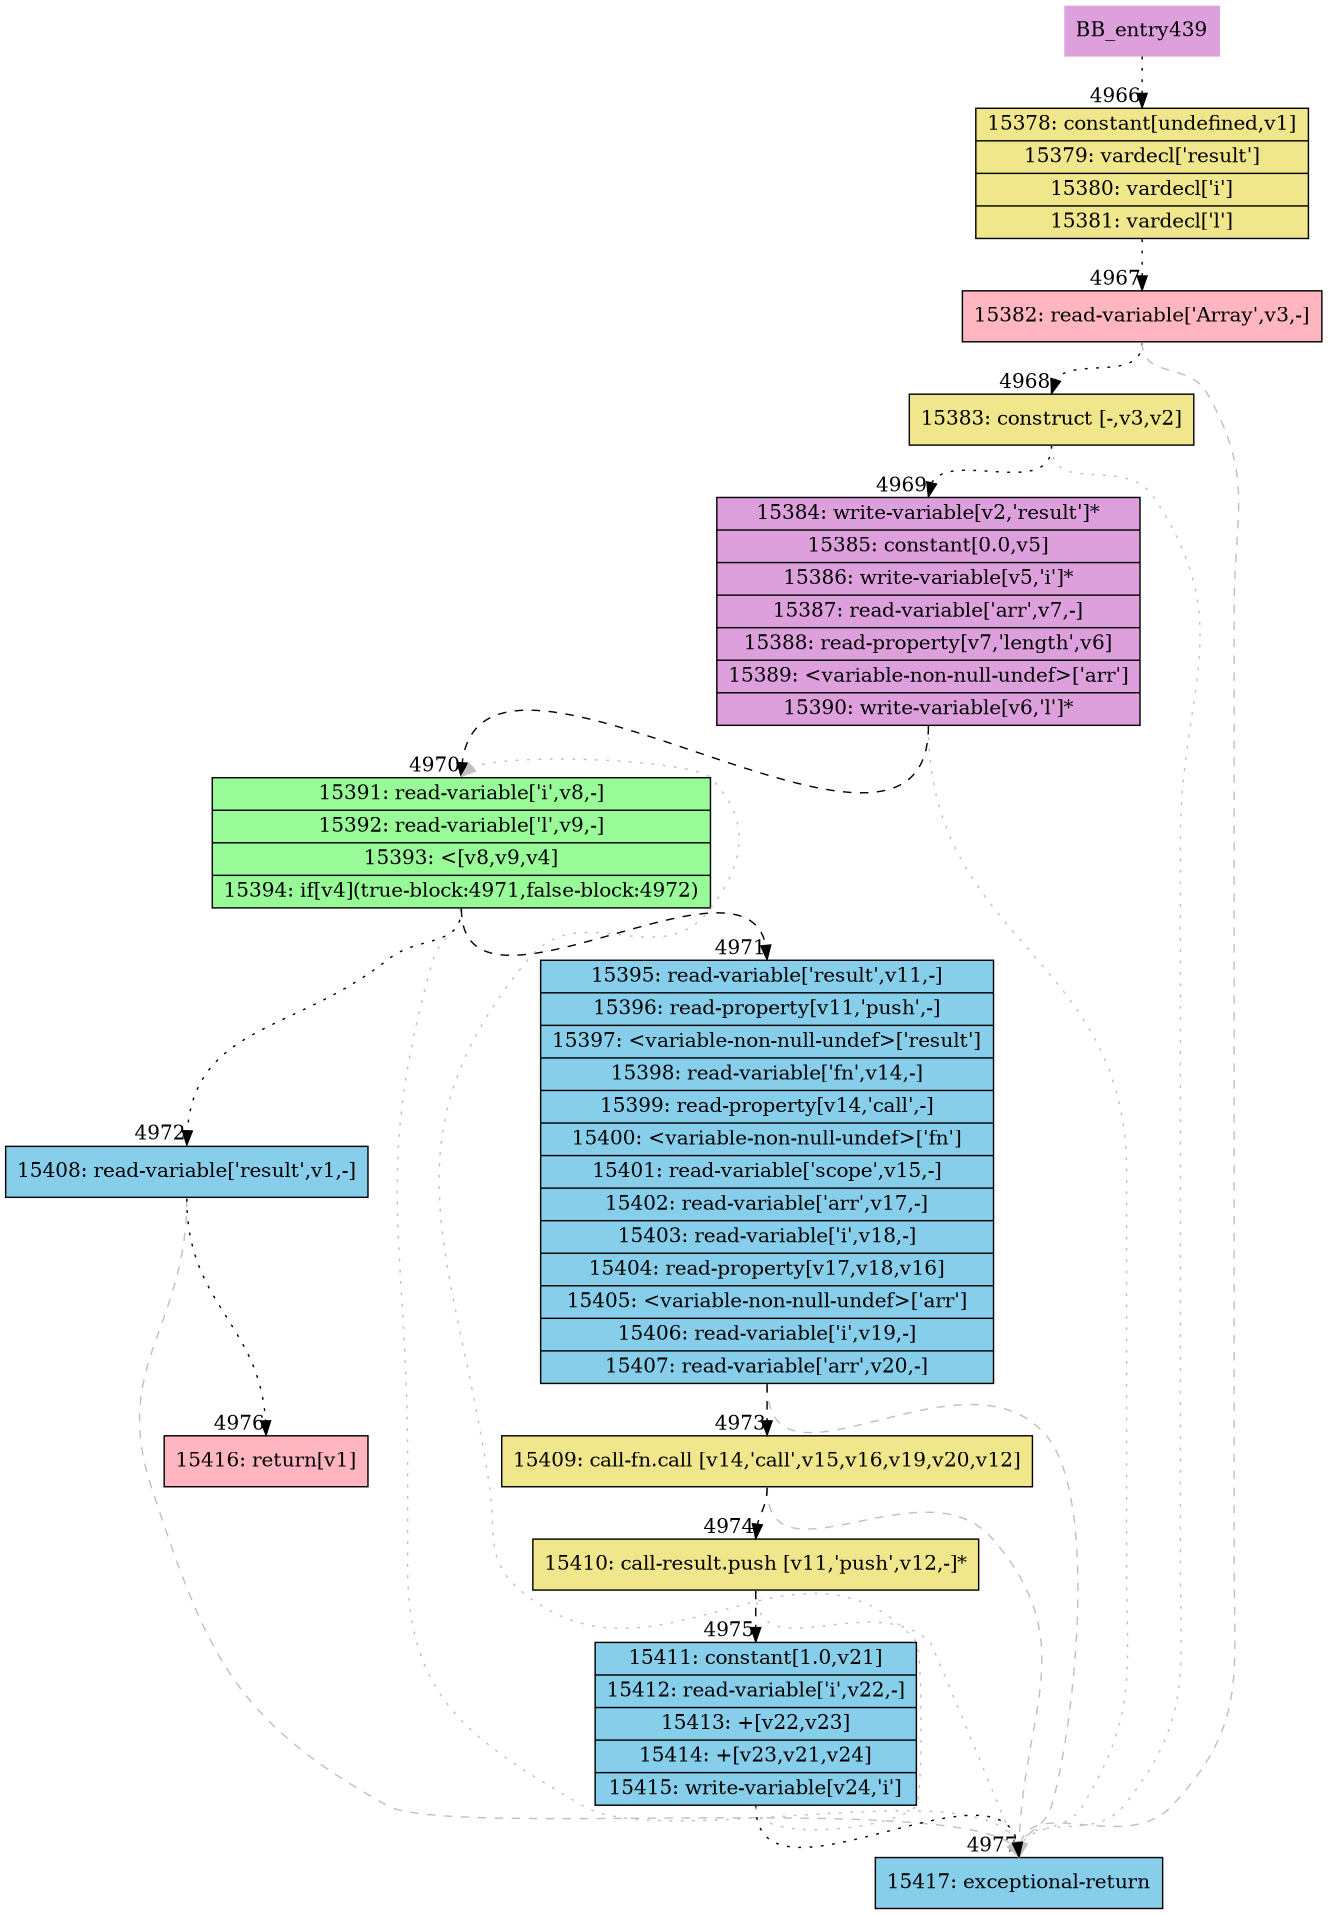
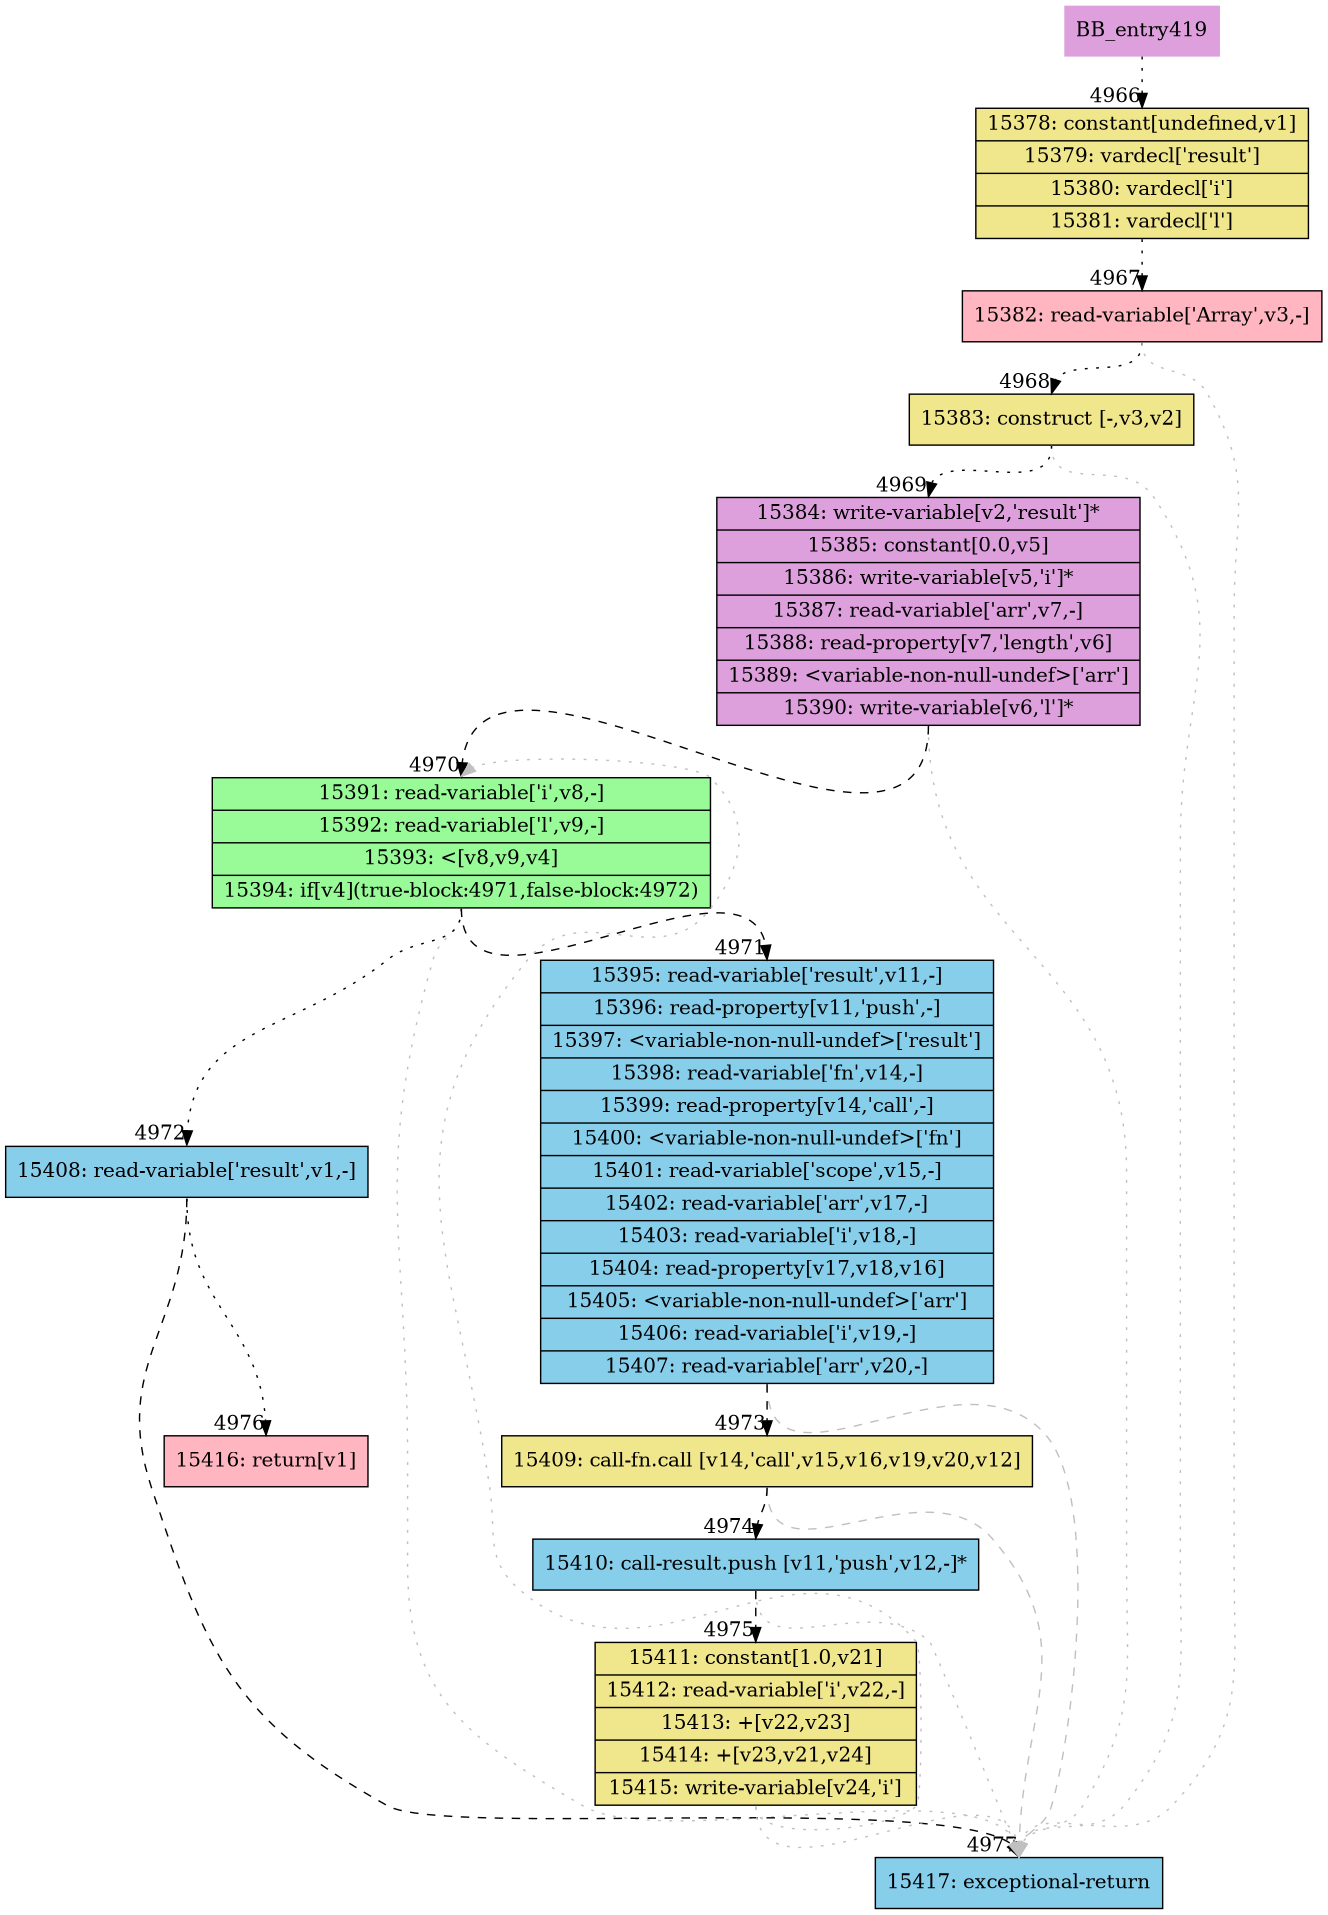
node "BB_entry439": label "BB_entry439" -> "BB_entry419"
edge "15382: read-variable['Array',v3,-]" -> "15417: exceptional-return": style dashed -> dotted
node "15410: call-result.push [v11,'push',v12,-]*": fillcolor khaki -> skyblue
node "15411: constant[1.0,v21]": fillcolor skyblue -> khaki
edge "15408: read-variable['result',v1,-]" -> "15417: exceptional-return": color gray -> black
edge "15411: constant[1.0,v21]" -> "15417: exceptional-return": color black -> gray
